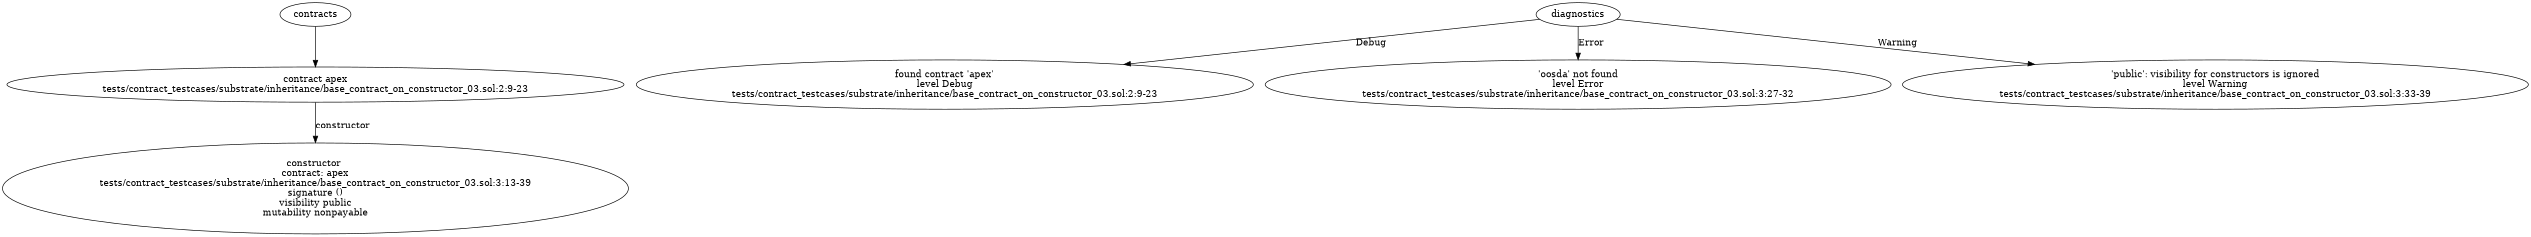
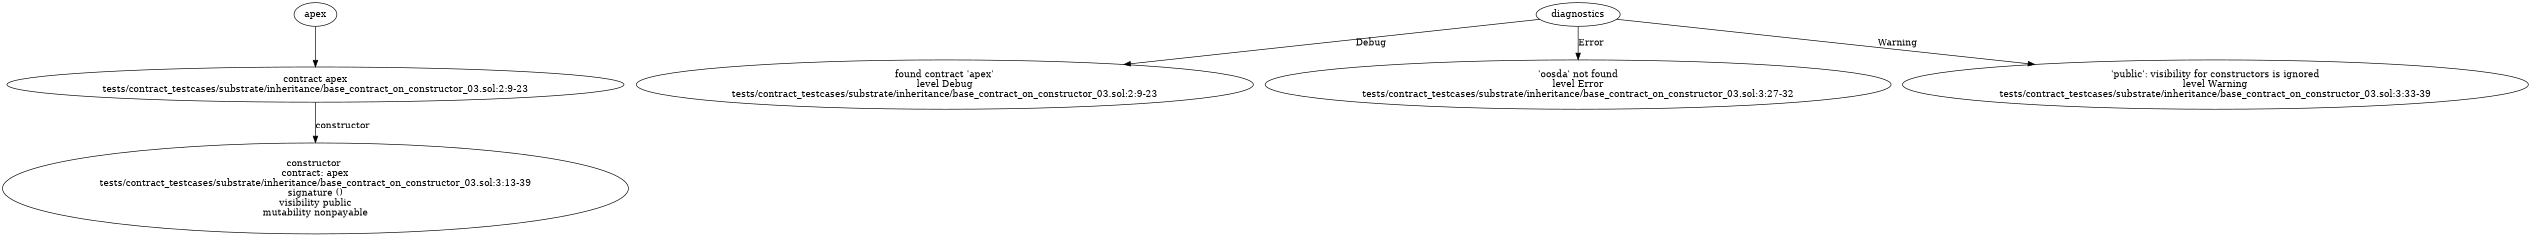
node "contracts": label "contracts" -> "apex"
